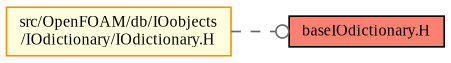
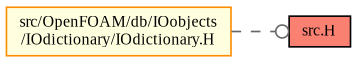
node "baseIOdictionary.H": label "baseIOdictionary.H" -> "src.H"
